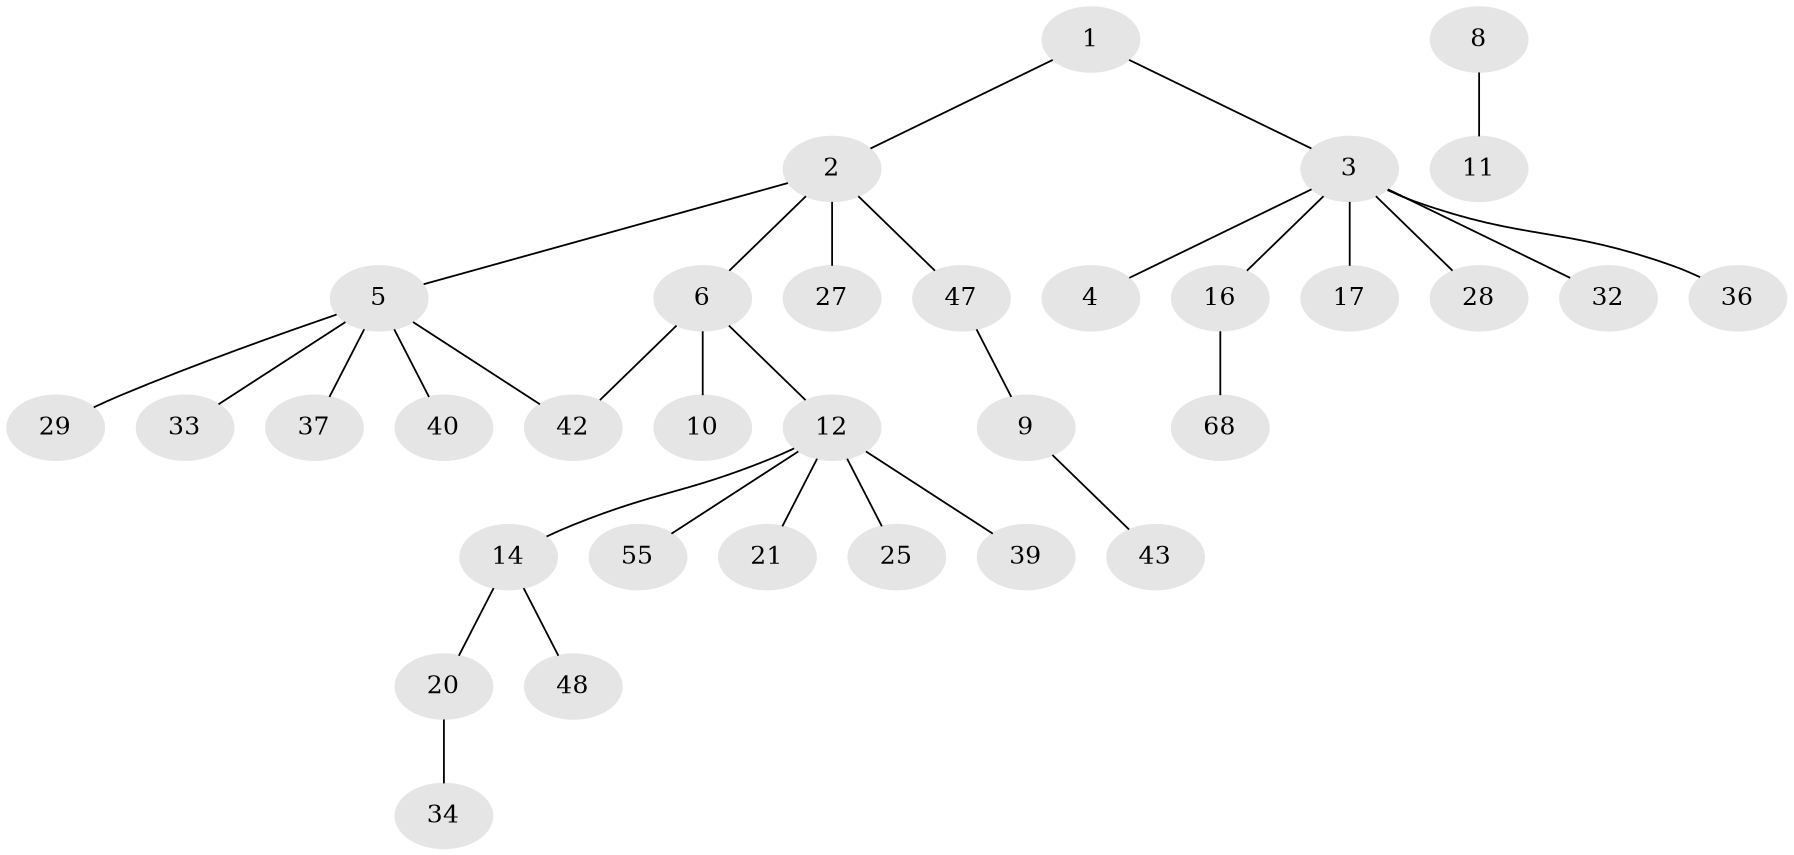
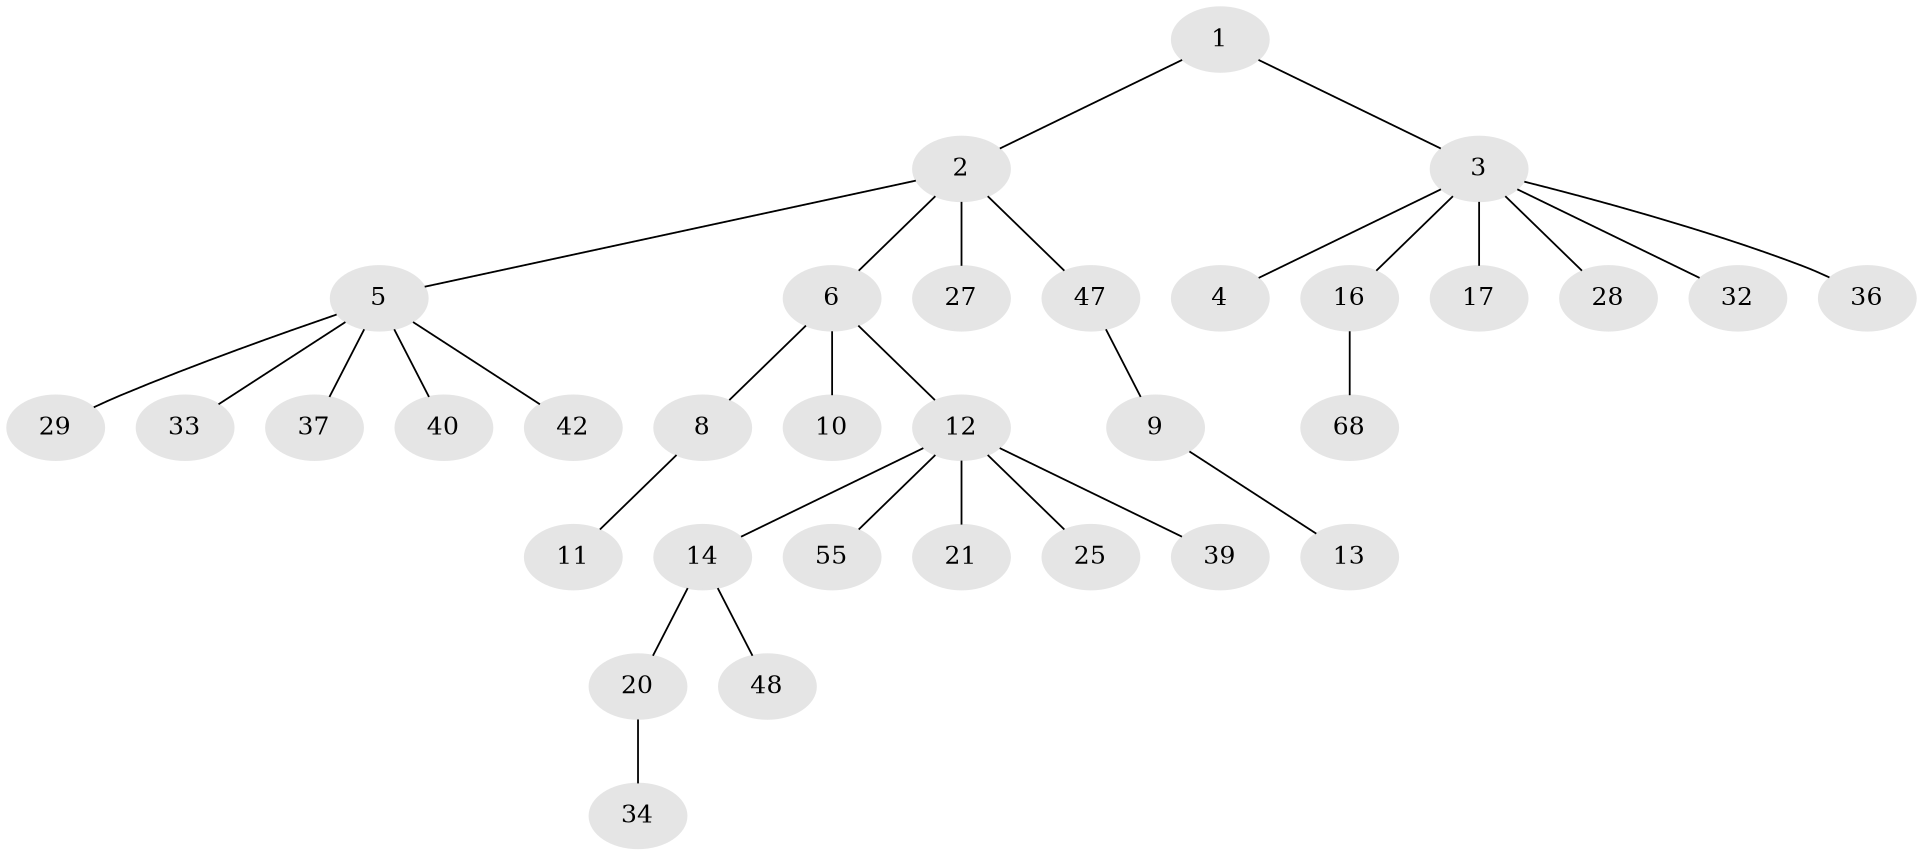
edge "6" -- "42": now "6" -- "8"
node "43": label "43" -> "13"
